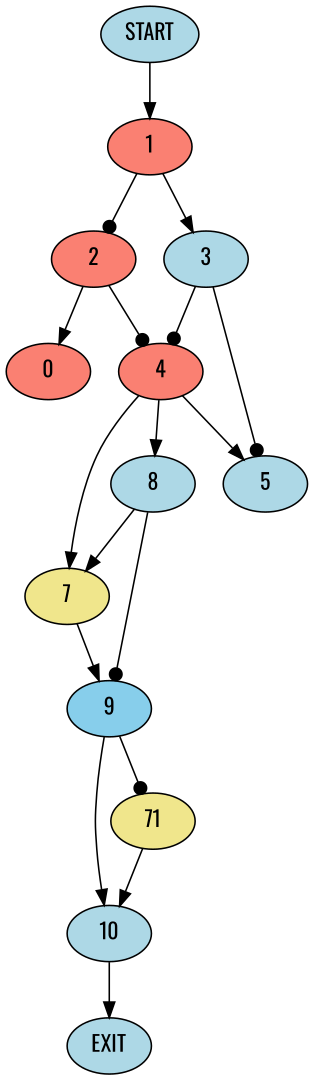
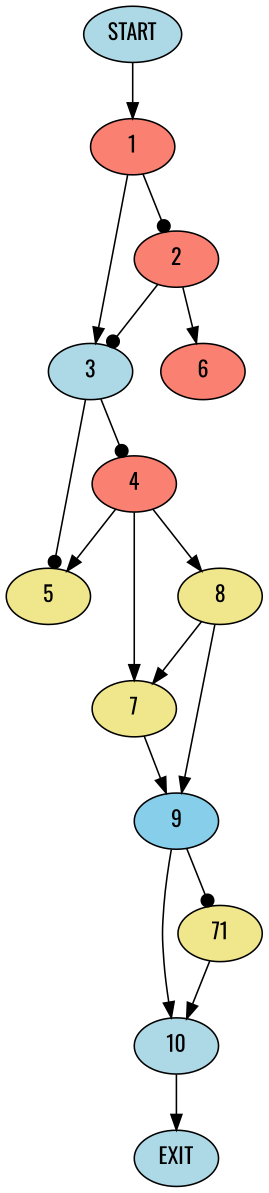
edge "2" -> "4": now "2" -> "3"
node "0": label "0" -> "6"
node "8": fillcolor lightblue -> khaki
node "5": fillcolor lightblue -> khaki
edge "8" -> "9": arrowhead dot -> normal
